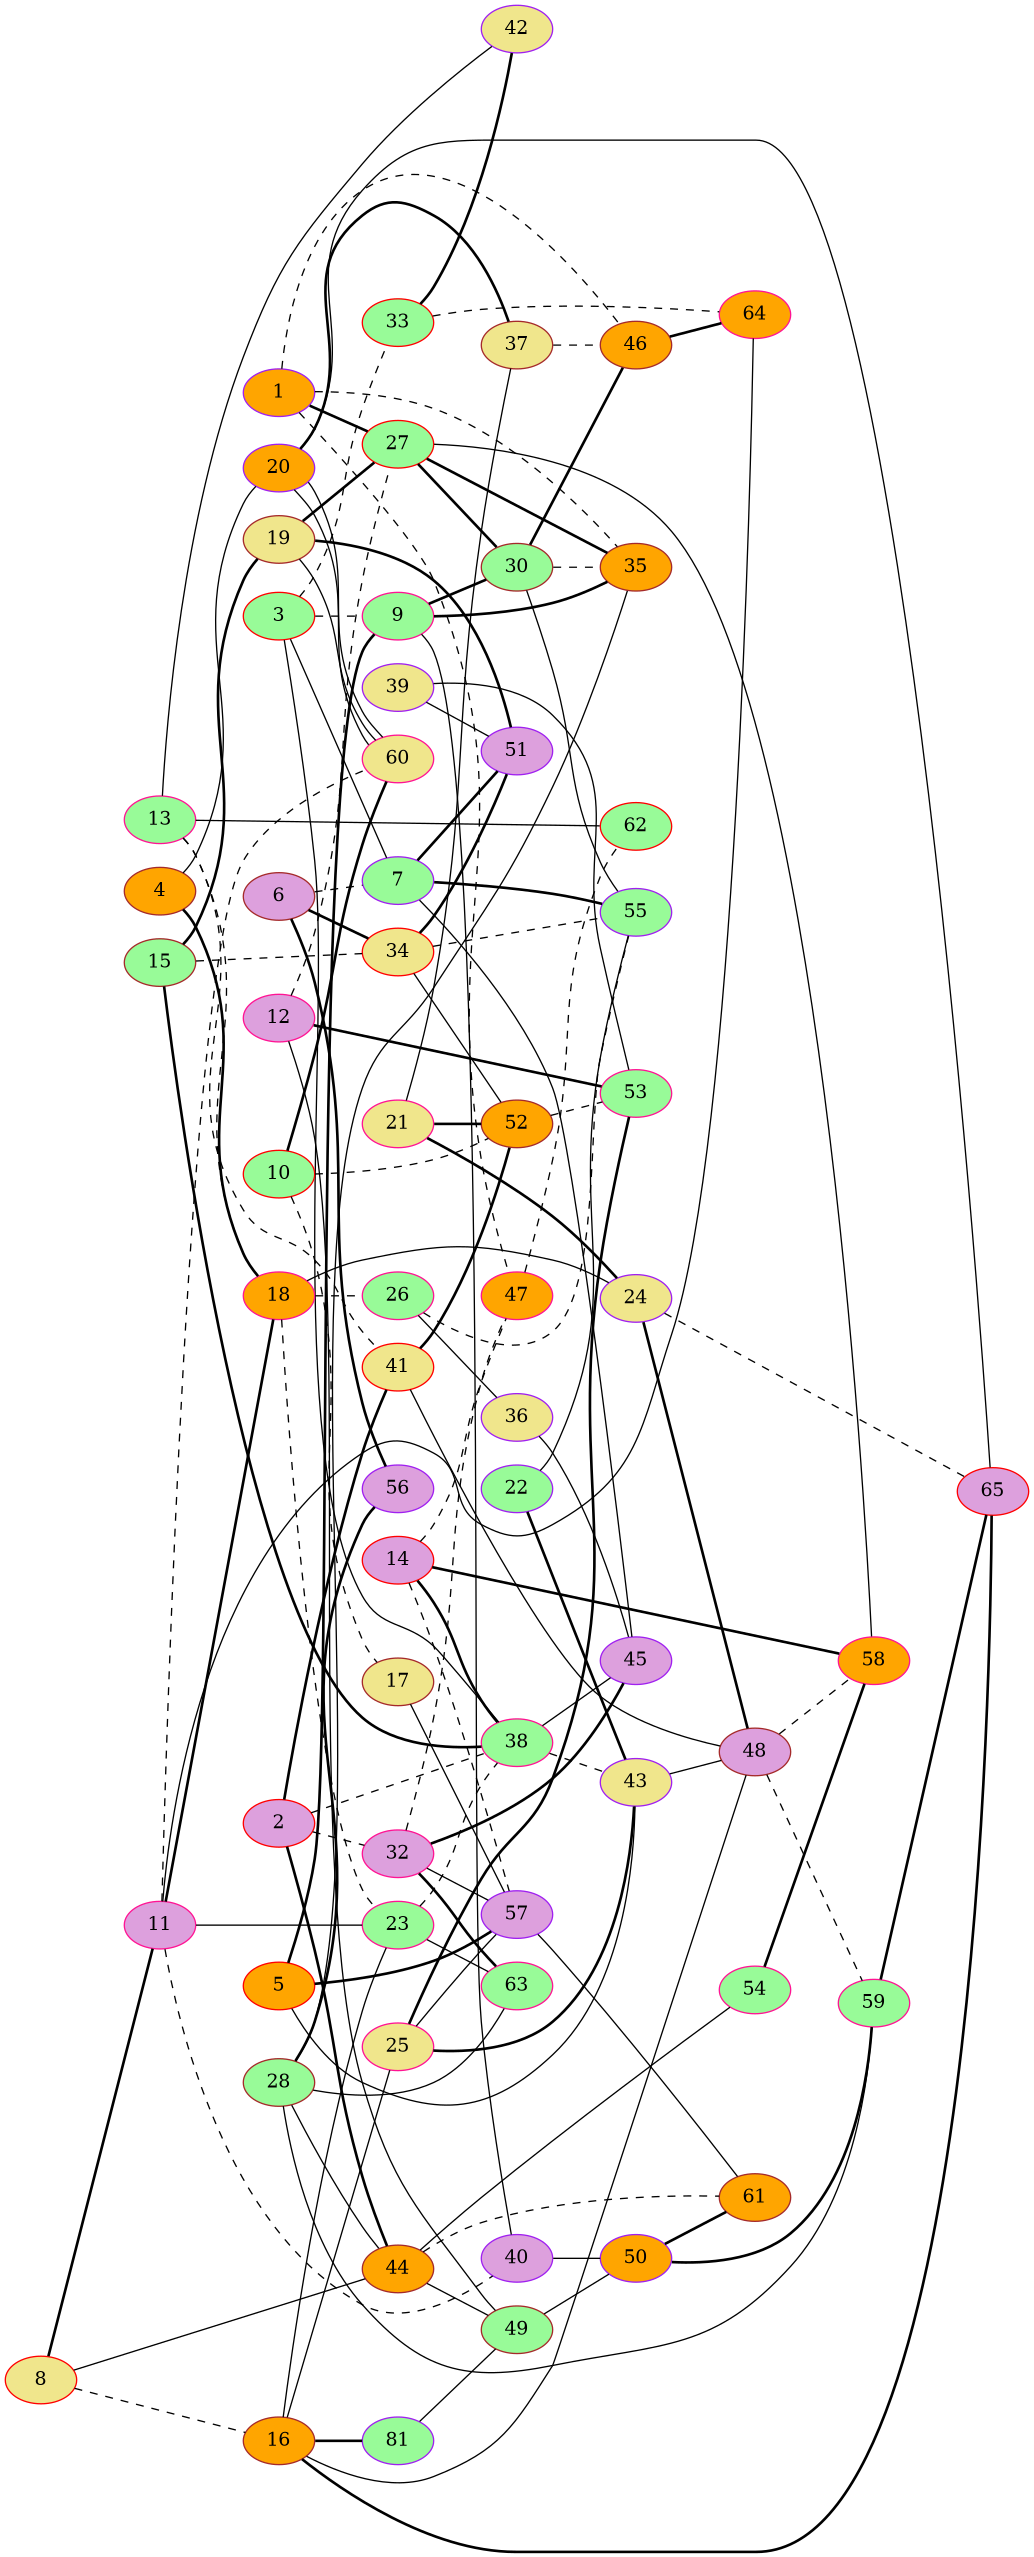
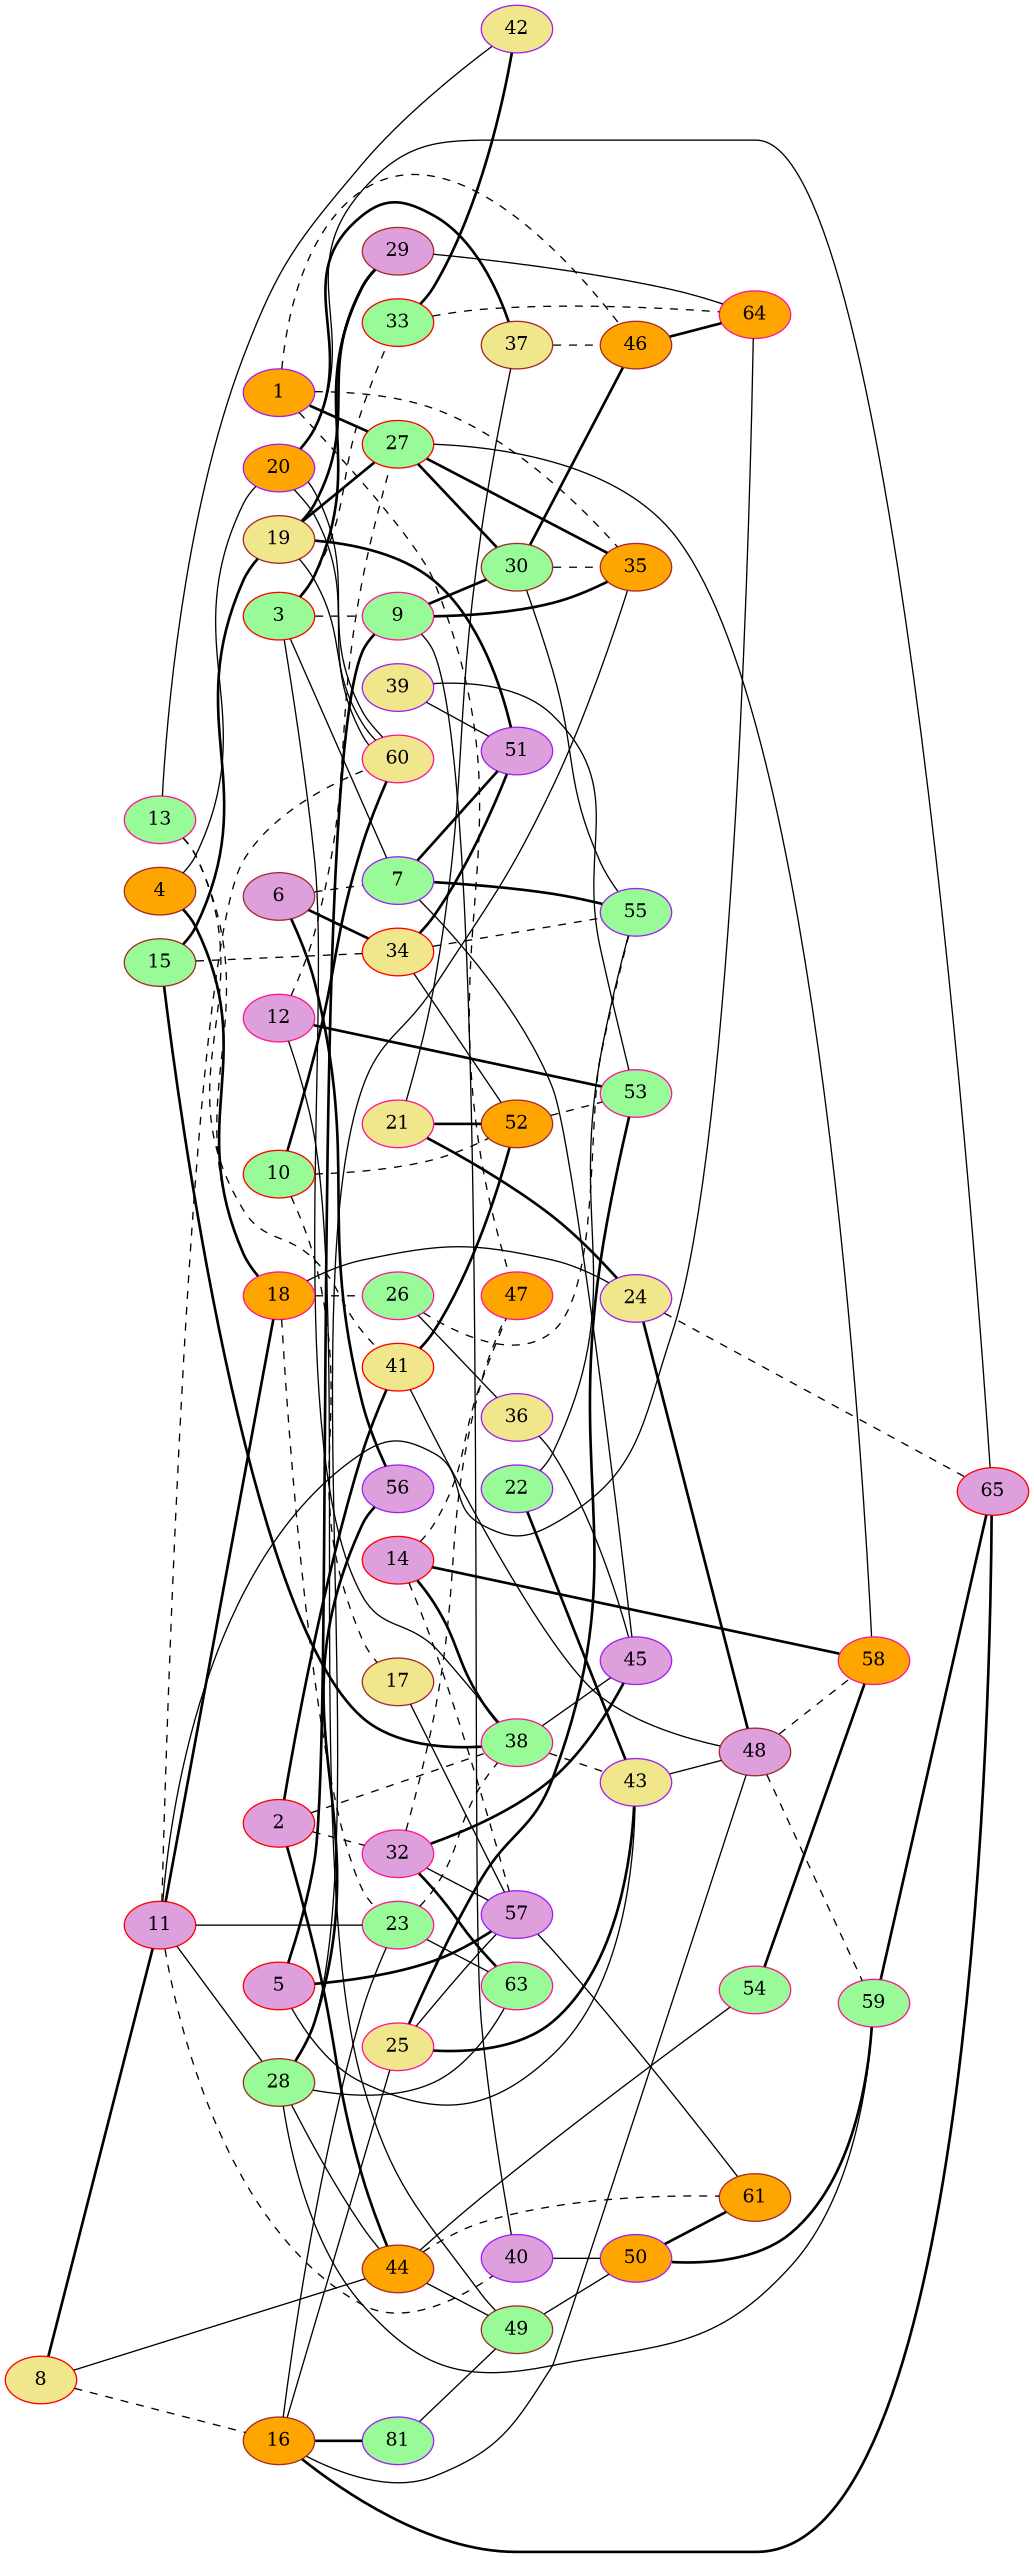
node "29": added
node "62": removed
node "11": color deeppink -> red
node "5": fillcolor orange -> plum
edge "11" -- "28": added
